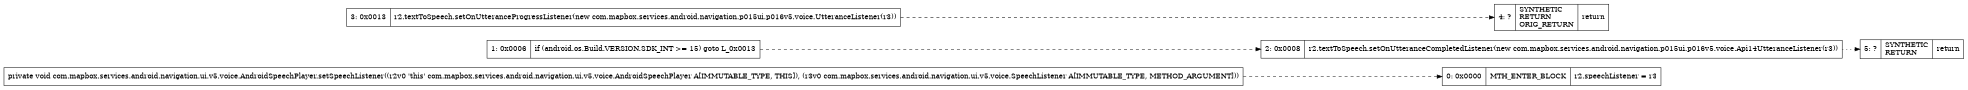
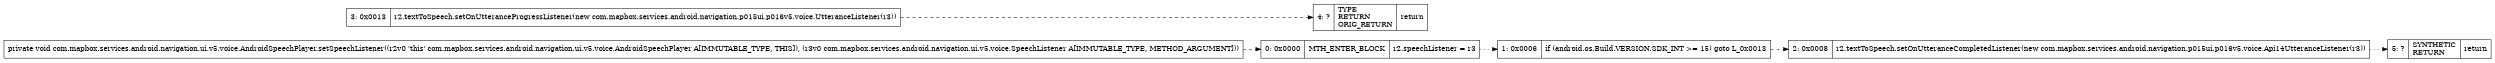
node "4: ?": text "SYNTHETIC" -> "TYPE"
edge "0: 0x0000" -> "1: 0x0006": added
